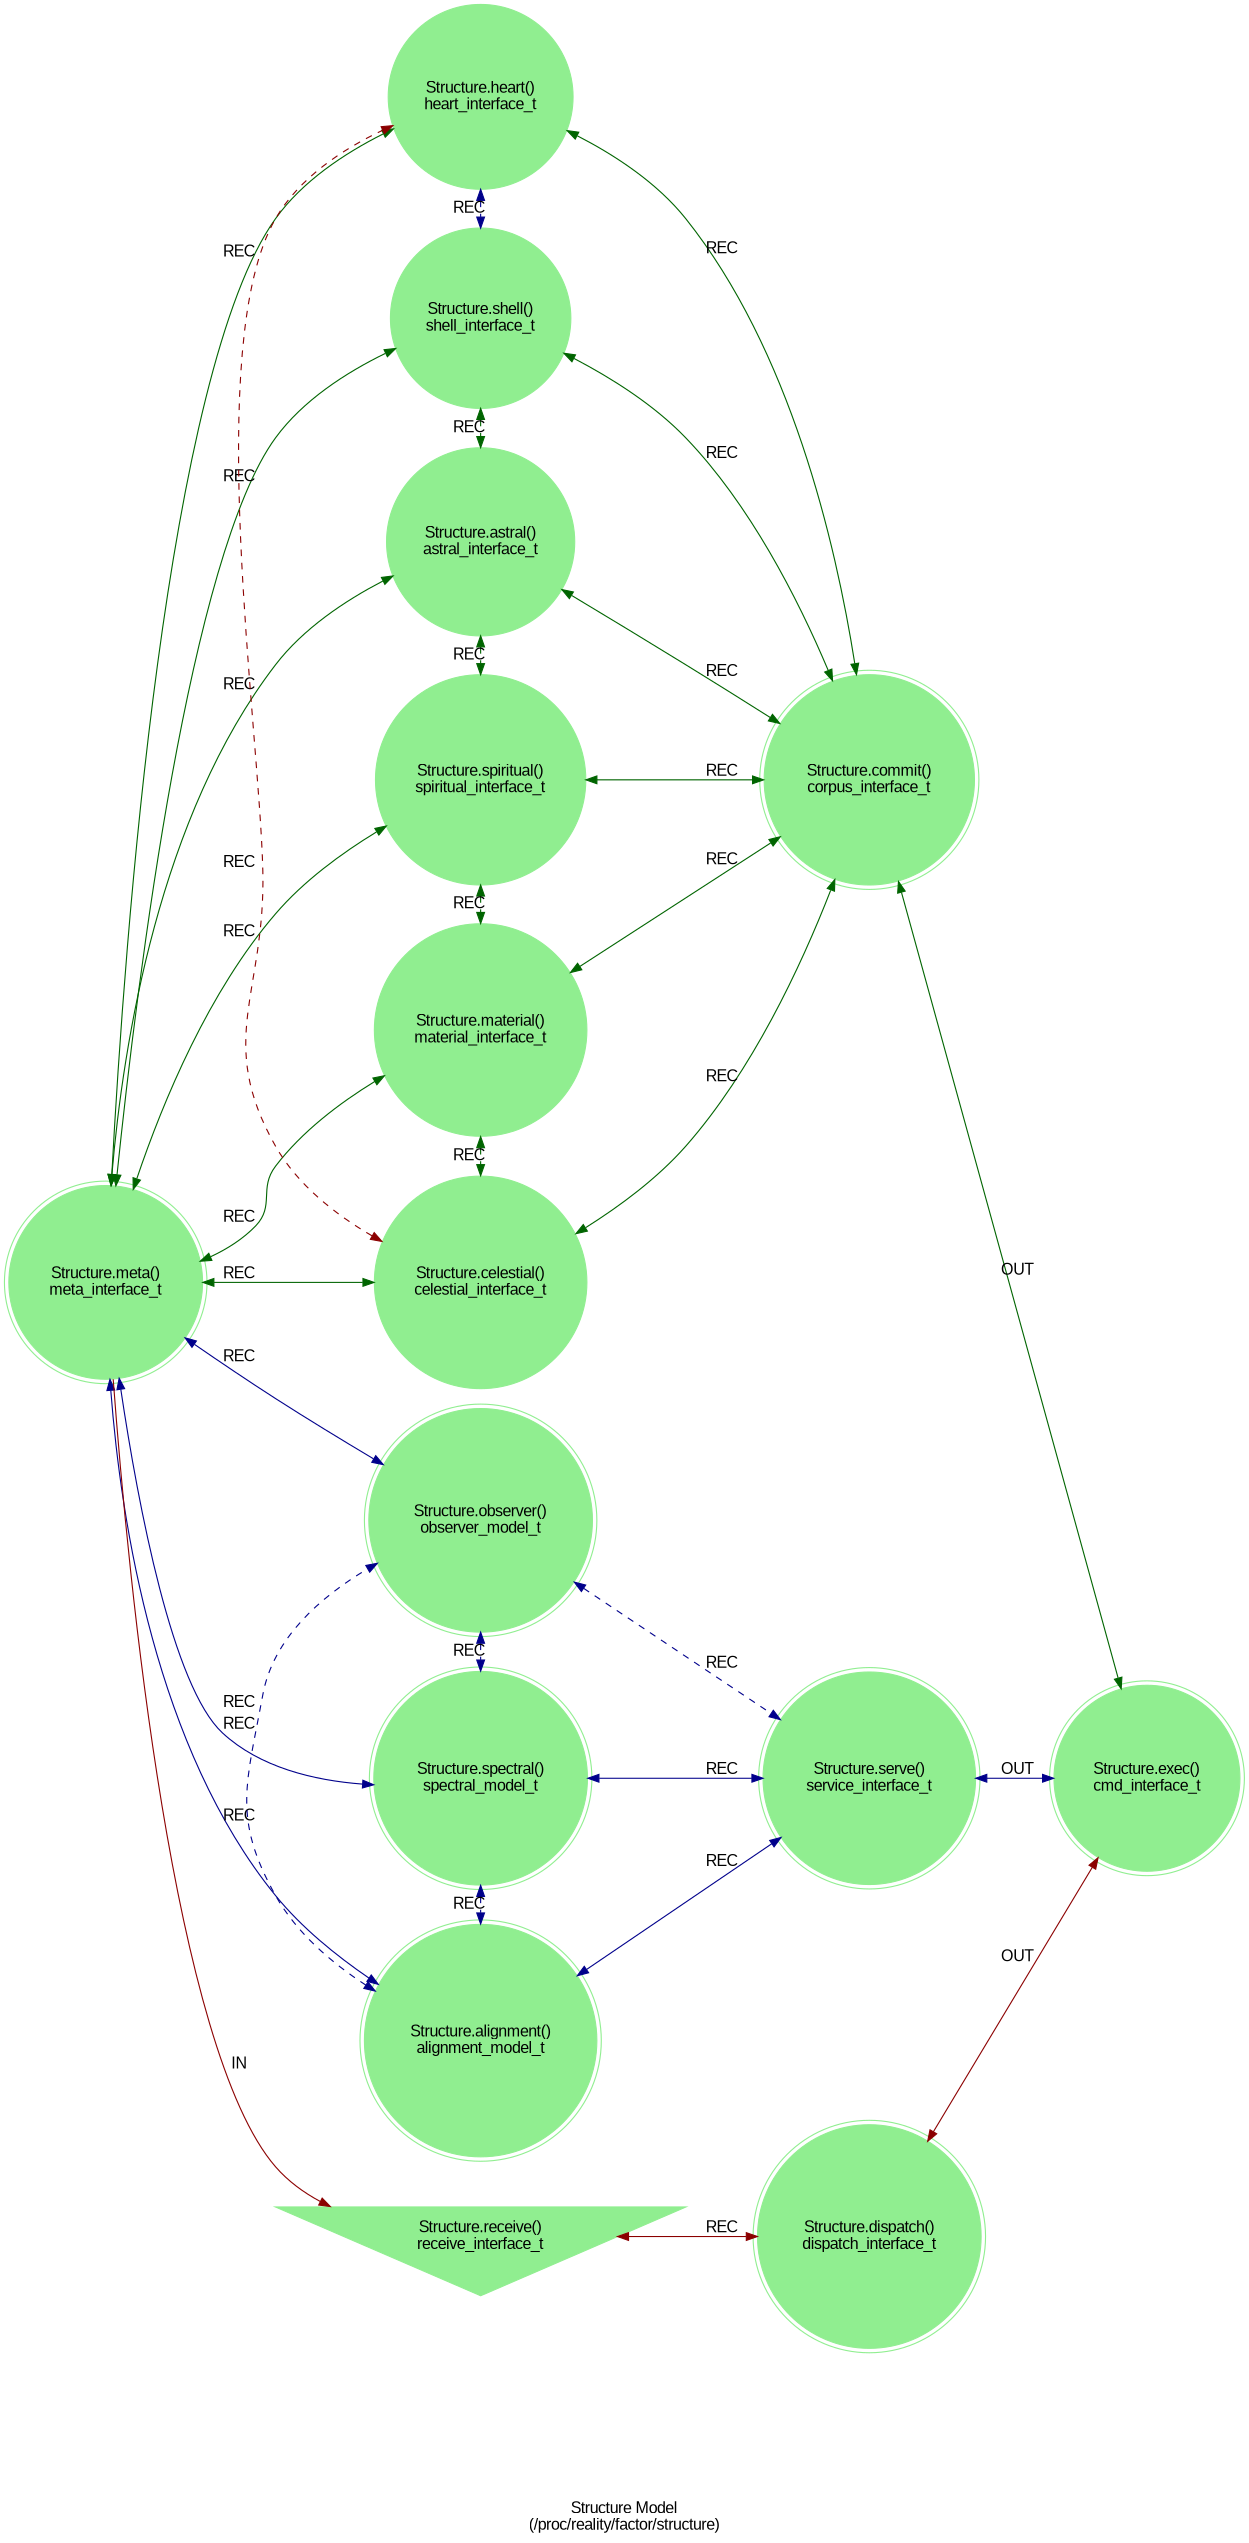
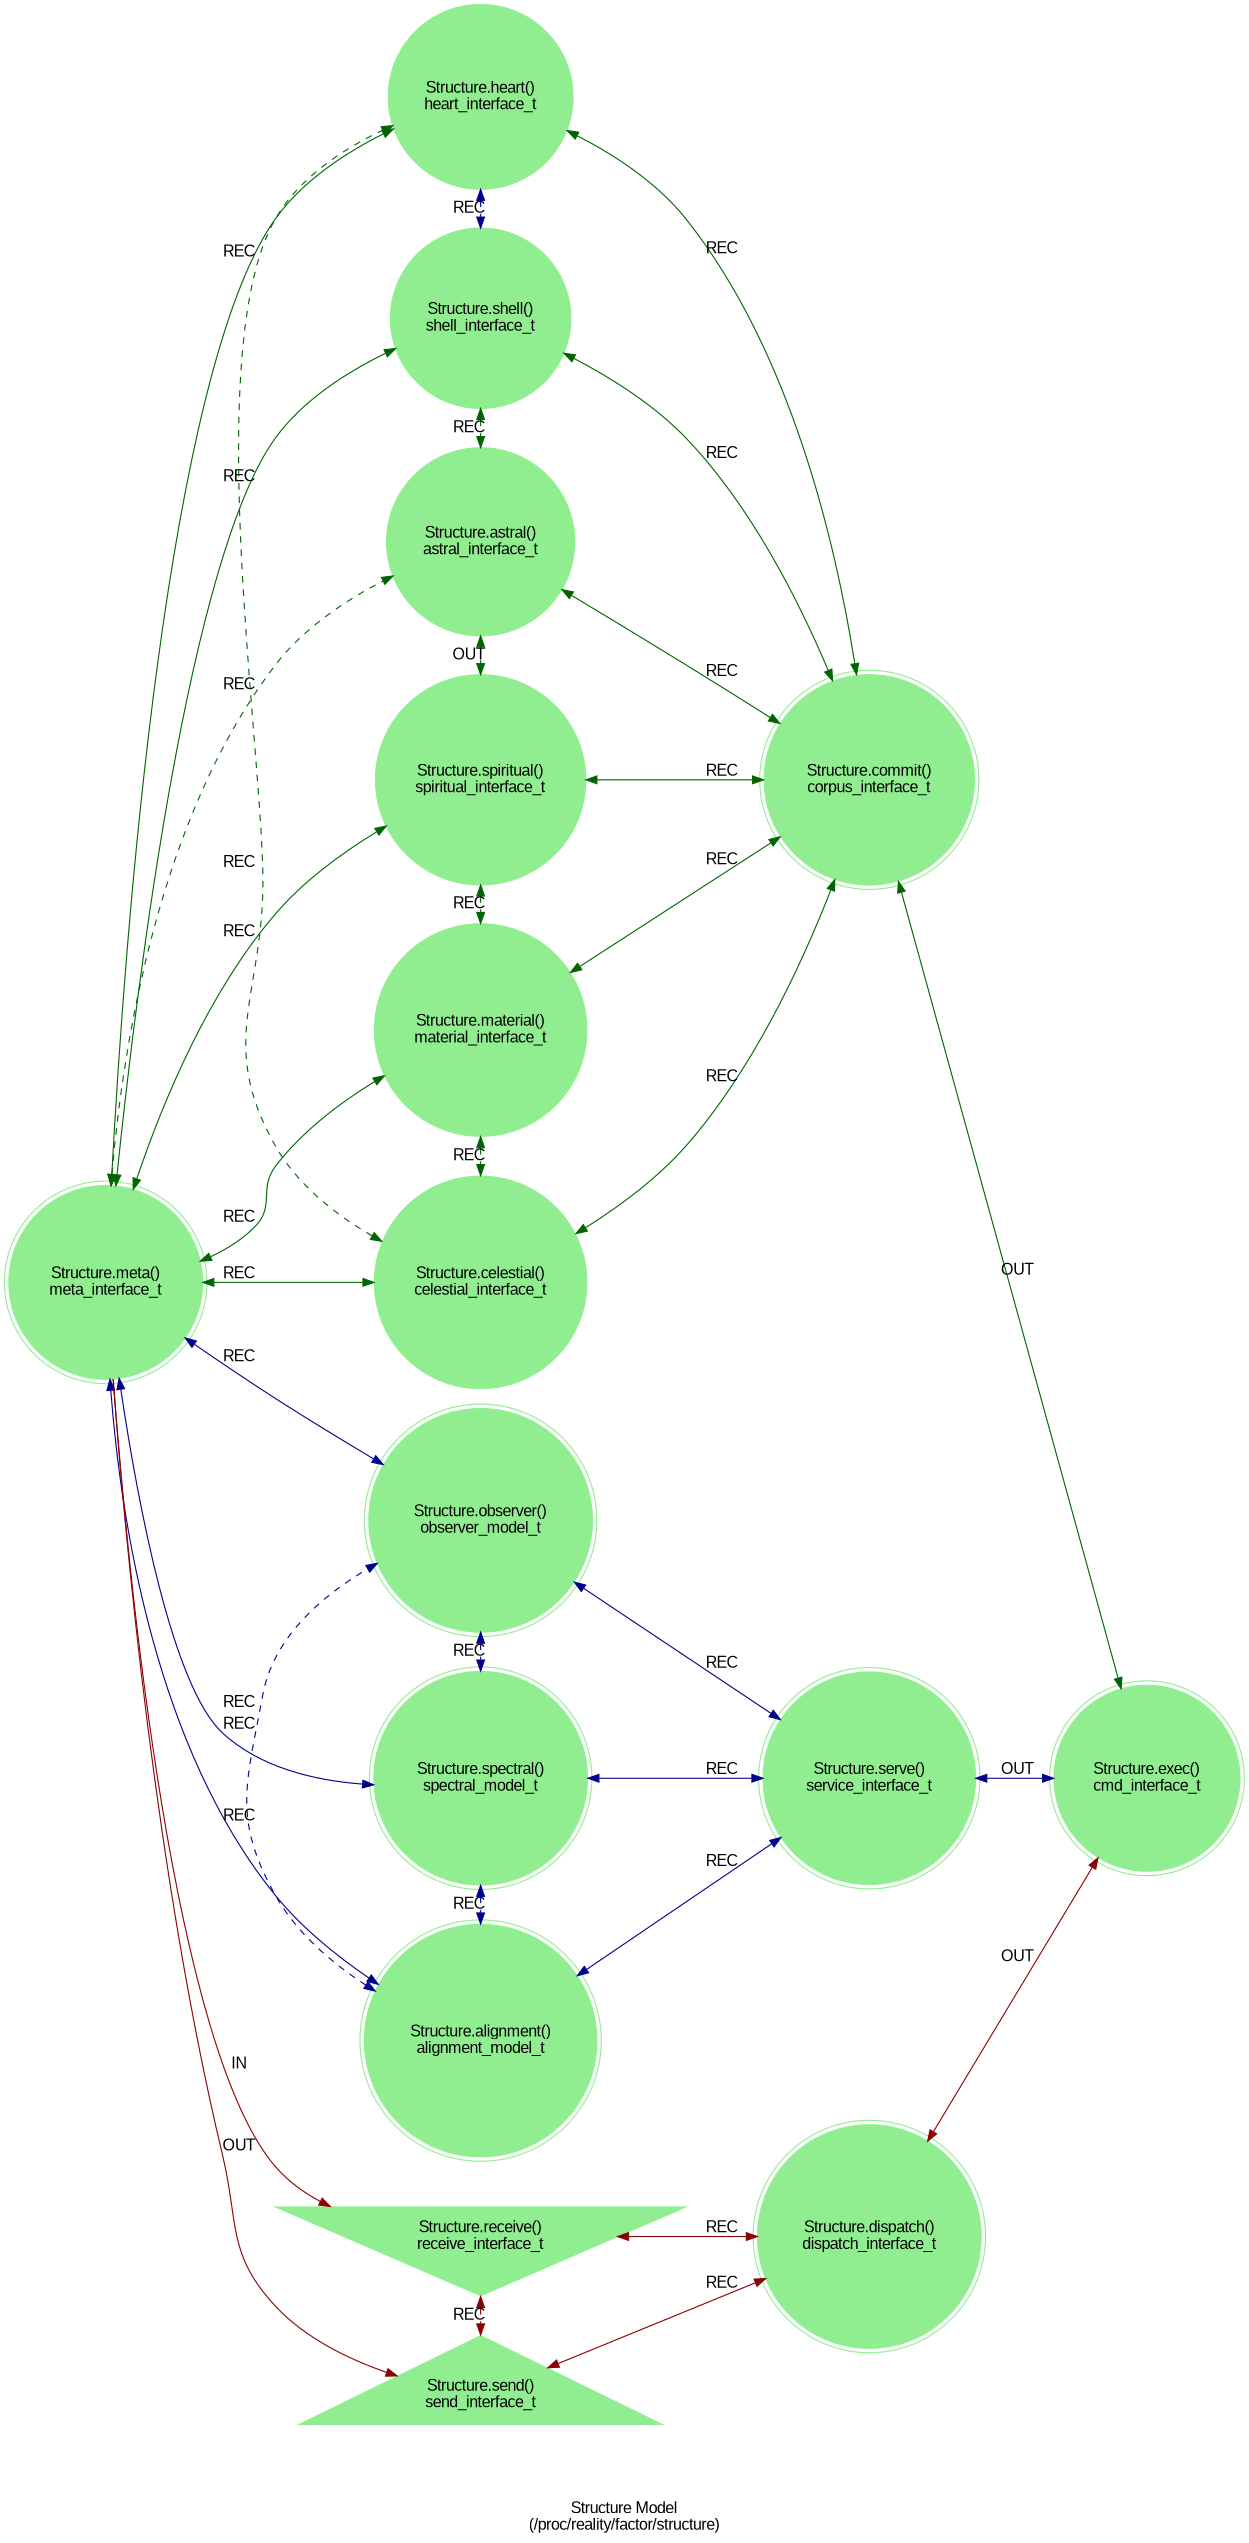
edge "Structure.astral() astral_interface_t" -- "Structure.spiritual() spiritual_interface_t": label "REC" -> "OUT"
edge "Structure.heart() heart_interface_t" -- "Structure.celestial() celestial_interface_t": color darkred -> darkgreen
edge "Structure.astral() astral_interface_t" -- "Structure.meta() meta_interface_t": style solid -> dashed
edge "Structure.observer() observer_model_t" -- "Structure.serve() service_interface_t": style dashed -> solid
node "Structure.send() send_interface_t": added
